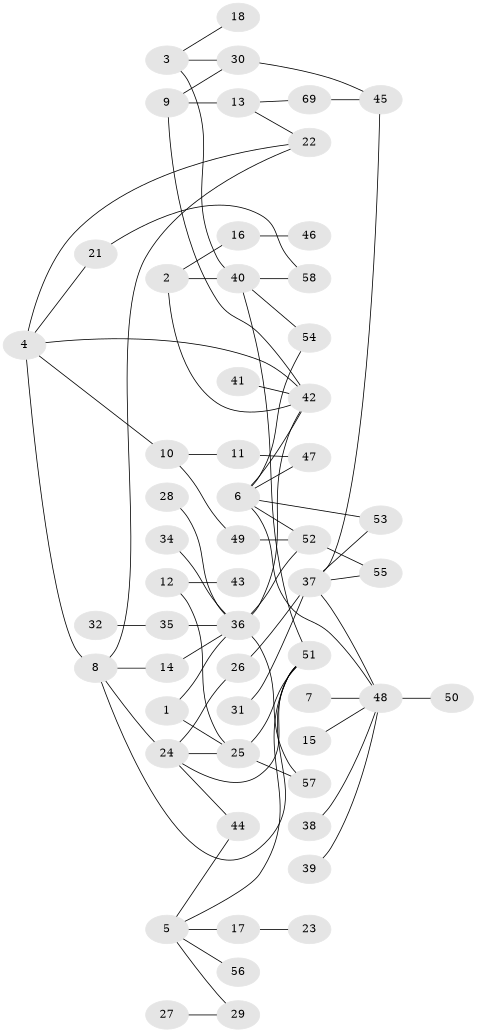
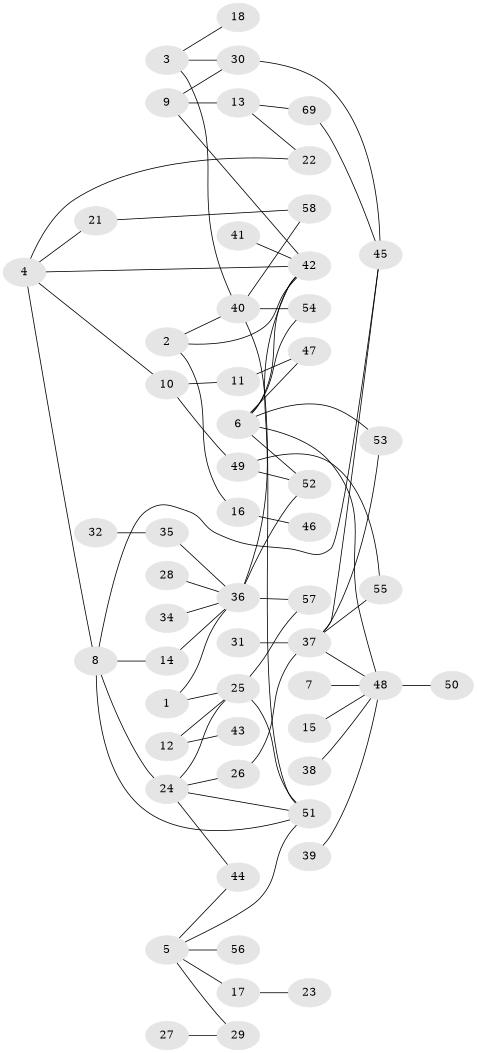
edge "22" -- "8": now "45" -- "8"
edge "52" -- "55": now "49" -- "55"
